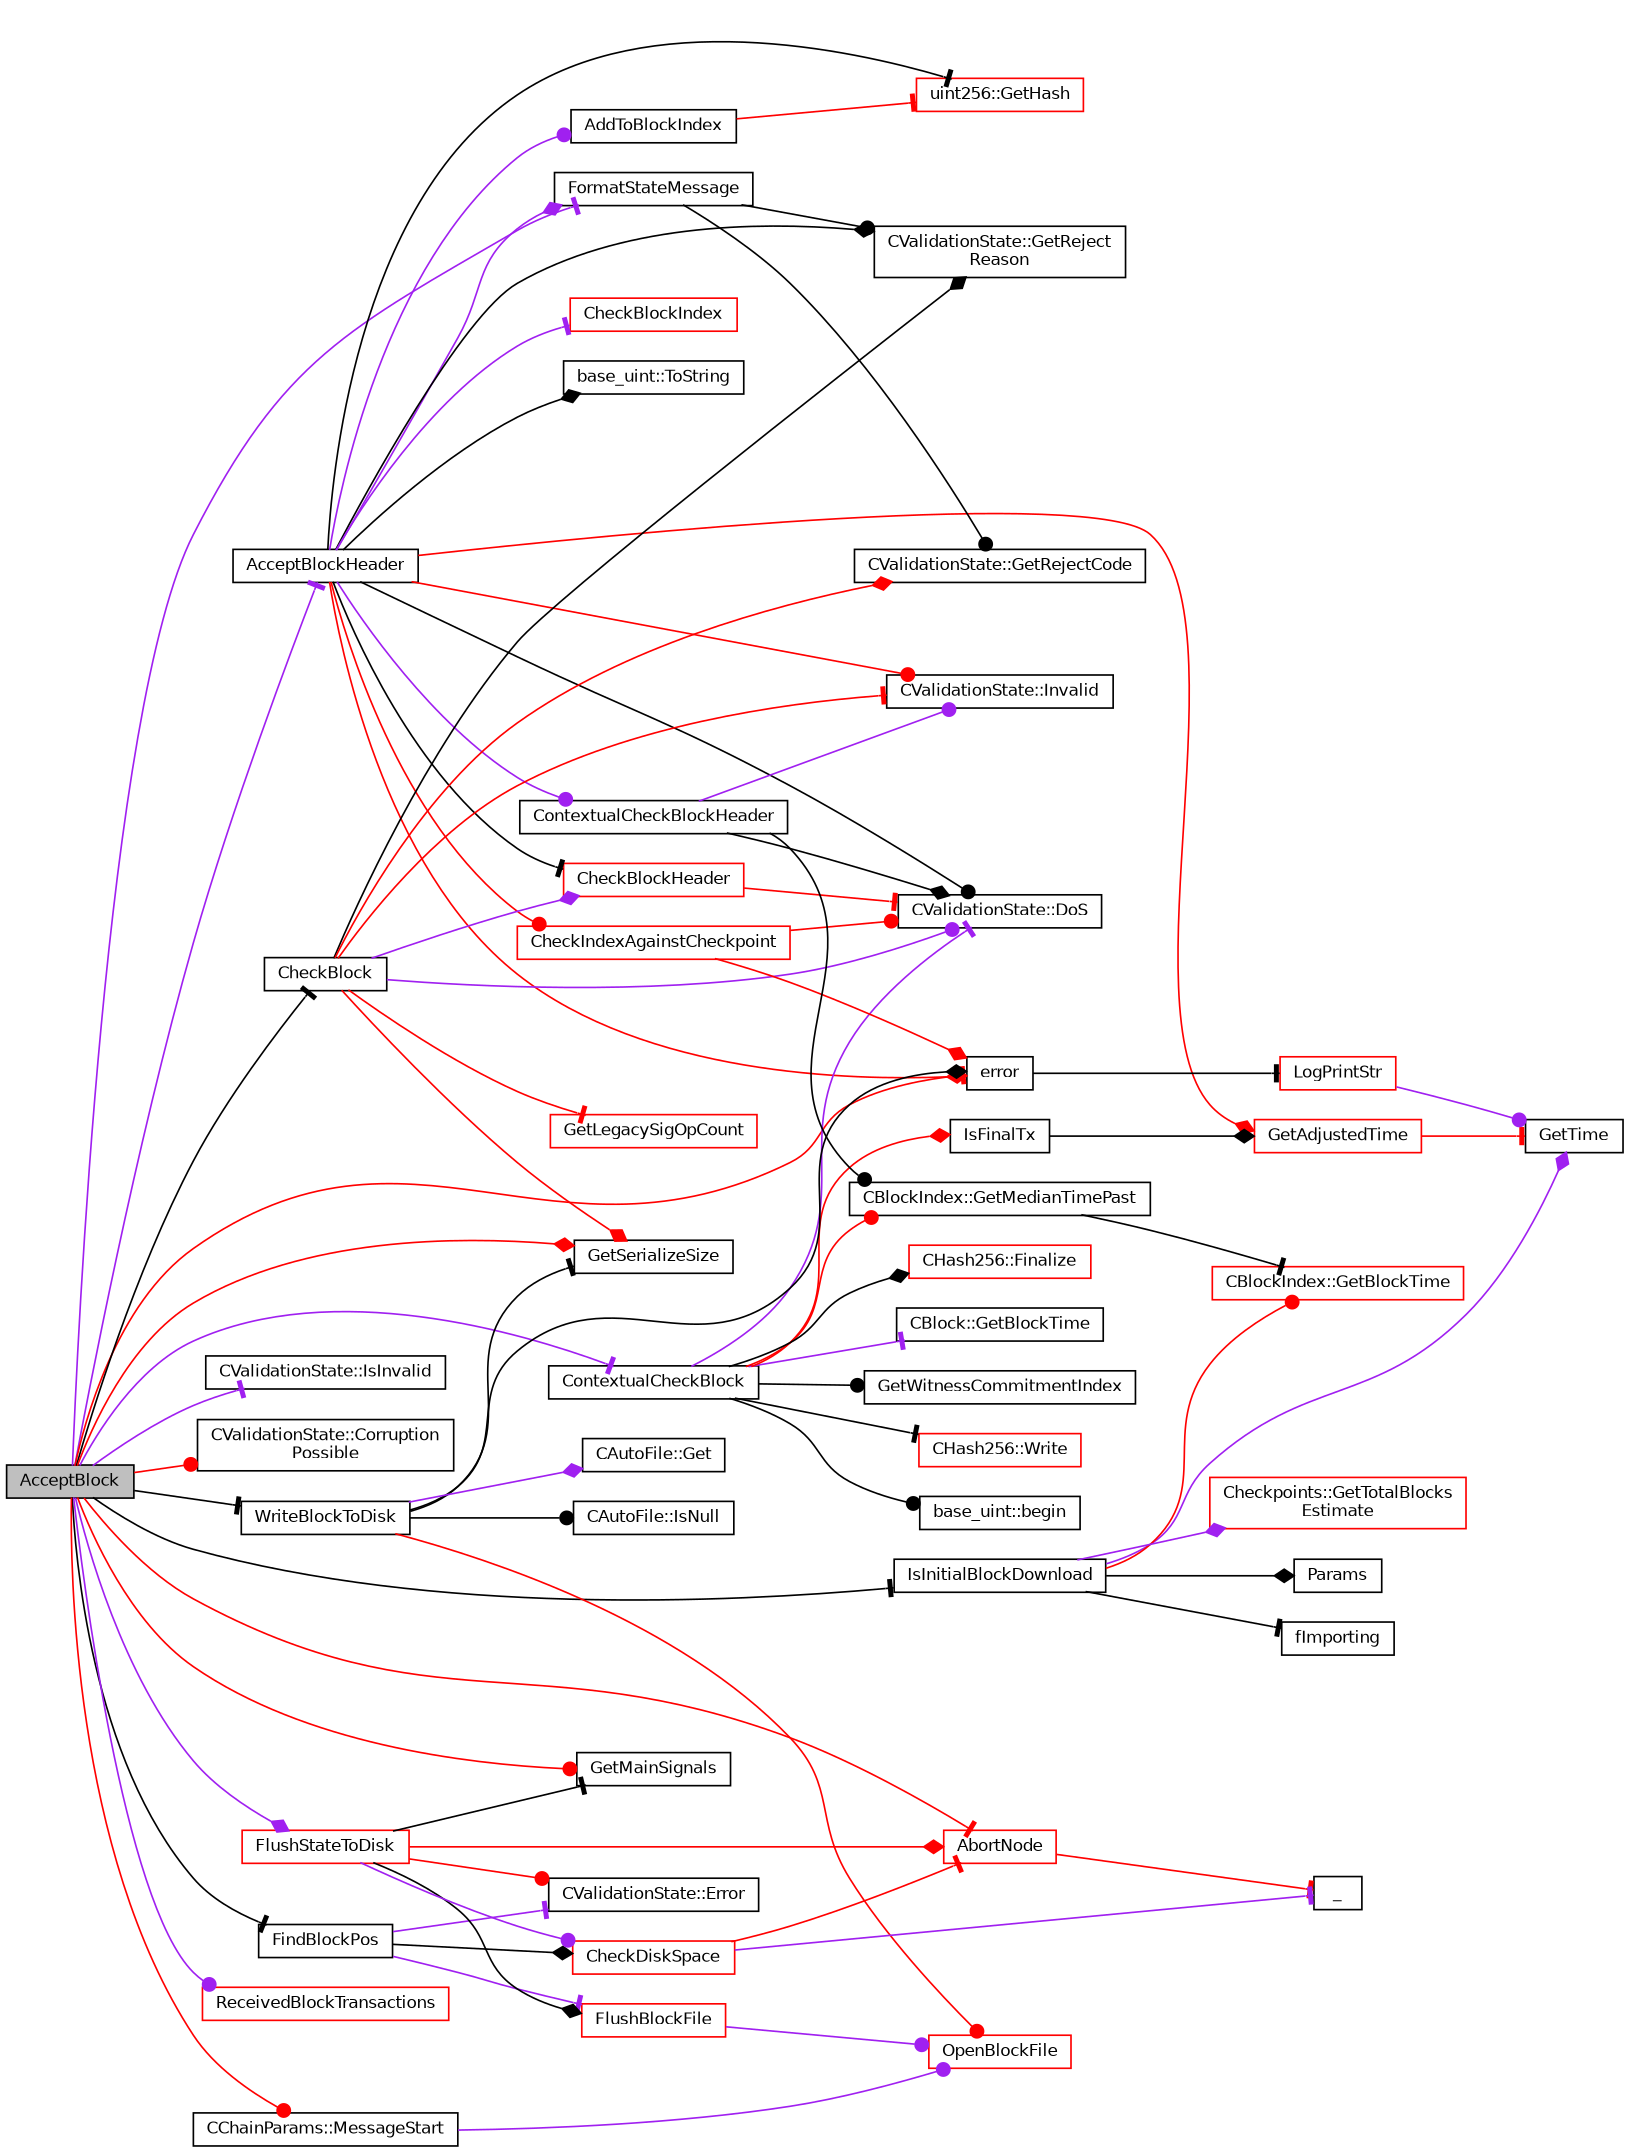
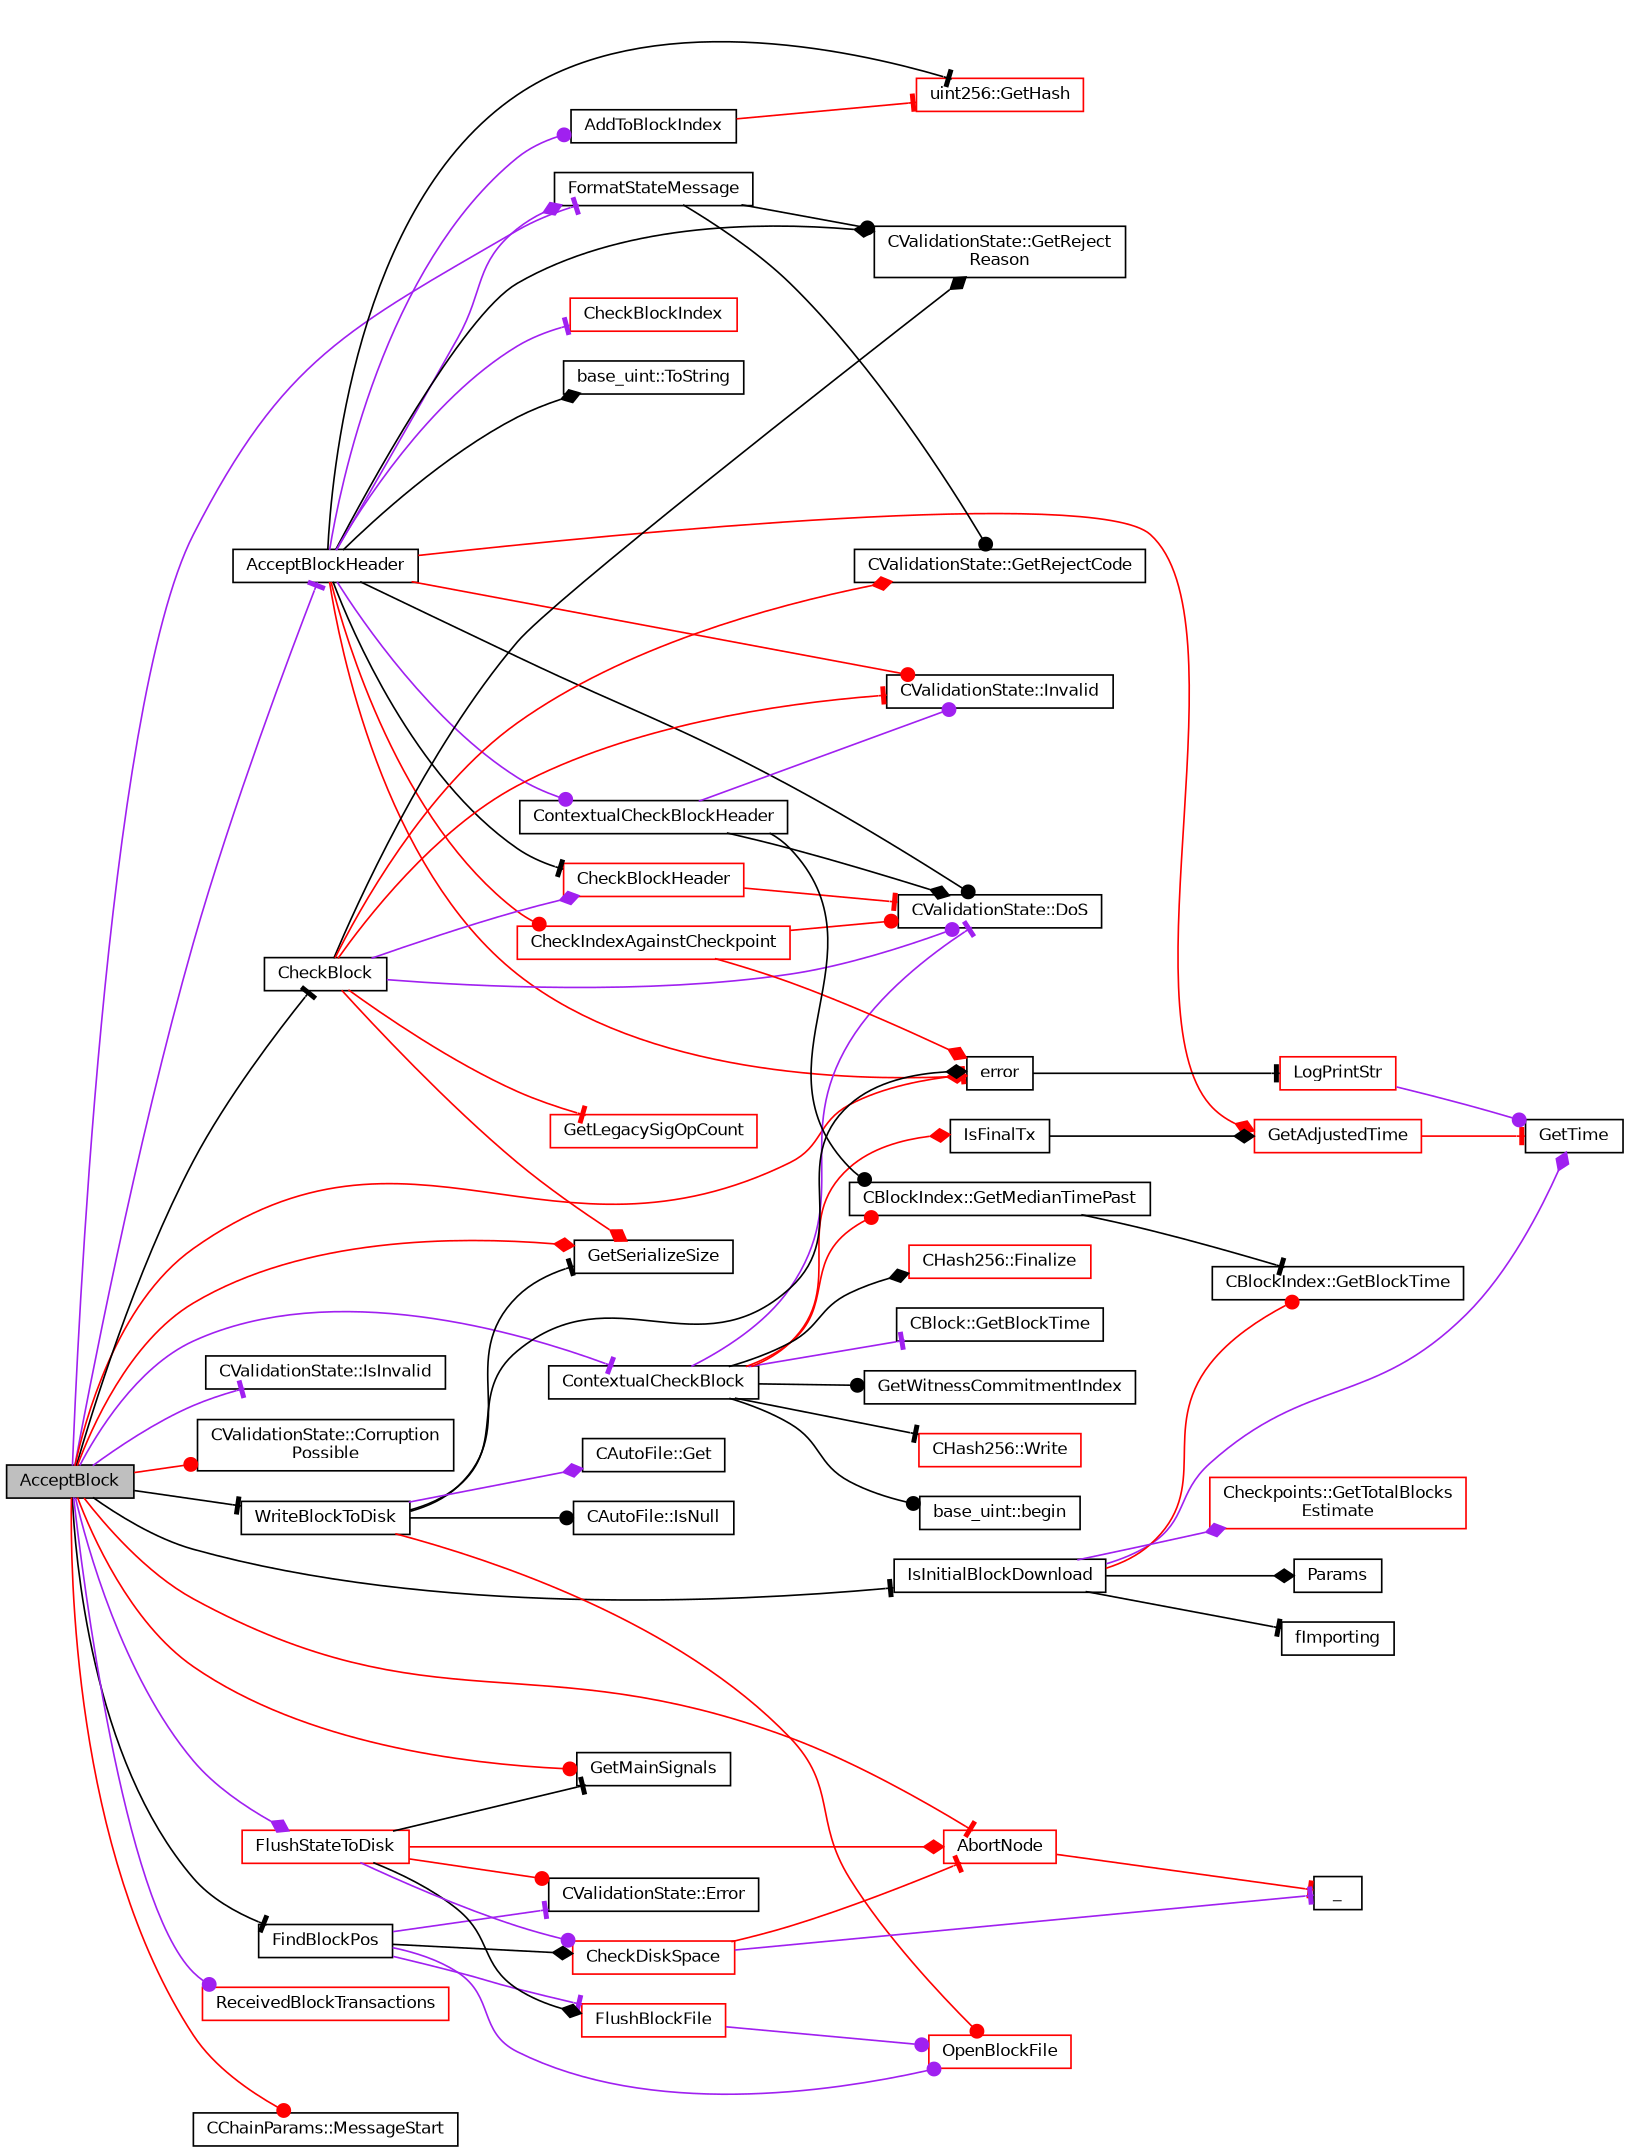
node "CBlockIndex::GetBlockTime": color red -> black
edge "CChainParams::MessageStart" -> "OpenBlockFile": now "FindBlockPos" -> "OpenBlockFile"
